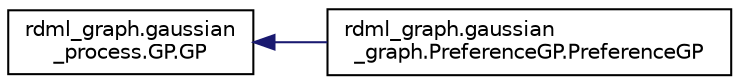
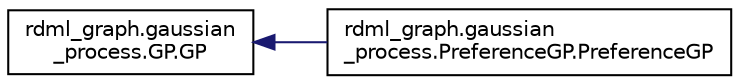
node "rdml_graph.gaussian _graph.PreferenceGP.PreferenceGP": label "rdml_graph.gaussian _graph.PreferenceGP.PreferenceGP" -> "rdml_graph.gaussian _process.PreferenceGP.PreferenceGP"
